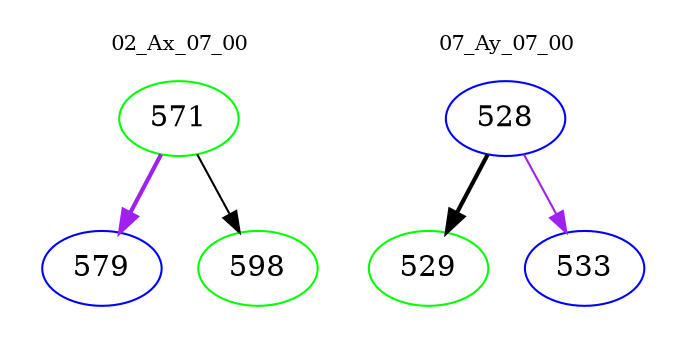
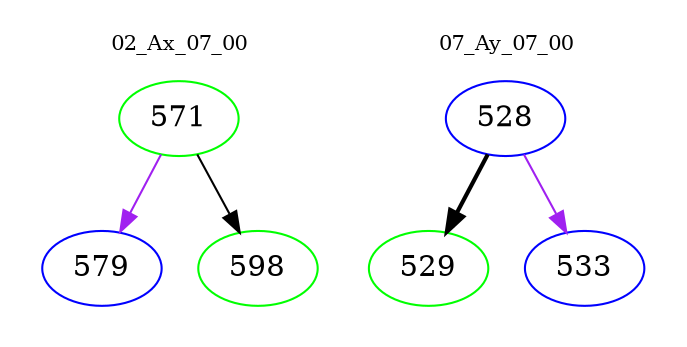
edge "571" -> "579": style bold -> solid
